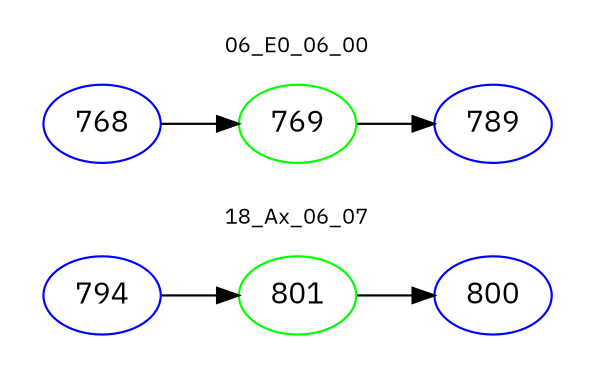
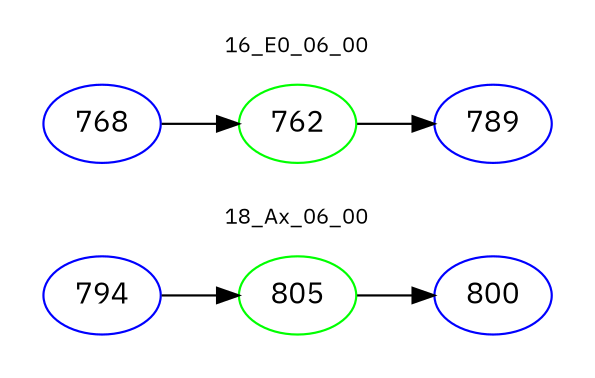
cluster "06_E0_06_00": label "06_E0_06_00" -> "16_E0_06_00"
node "769": label "769" -> "762"
cluster "18_Ax_06_07": label "18_Ax_06_07" -> "18_Ax_06_00"
node "801": label "801" -> "805"
